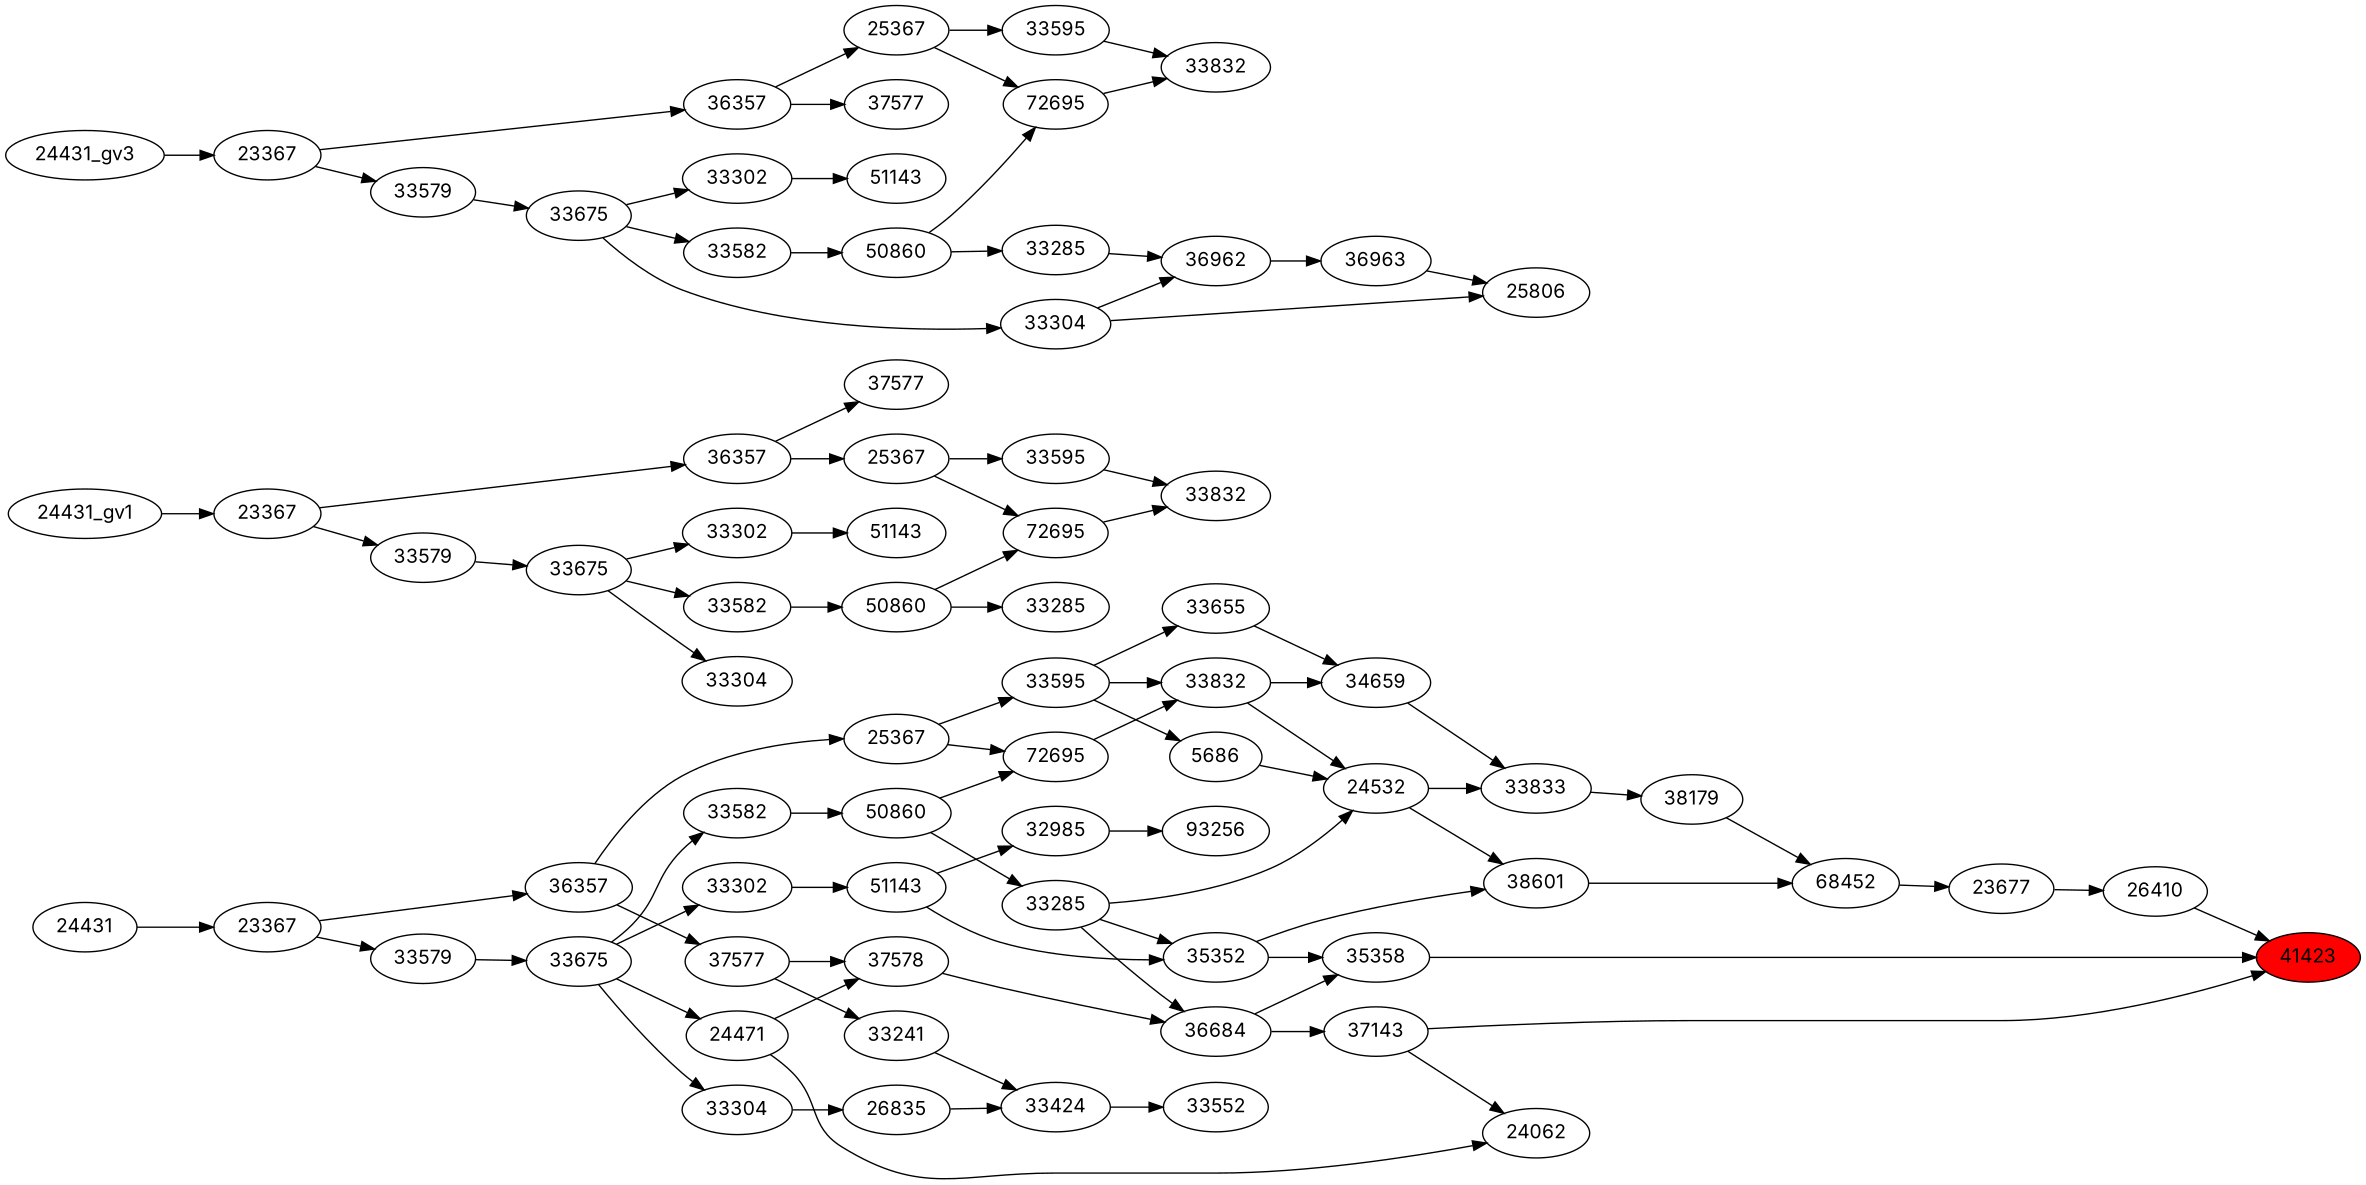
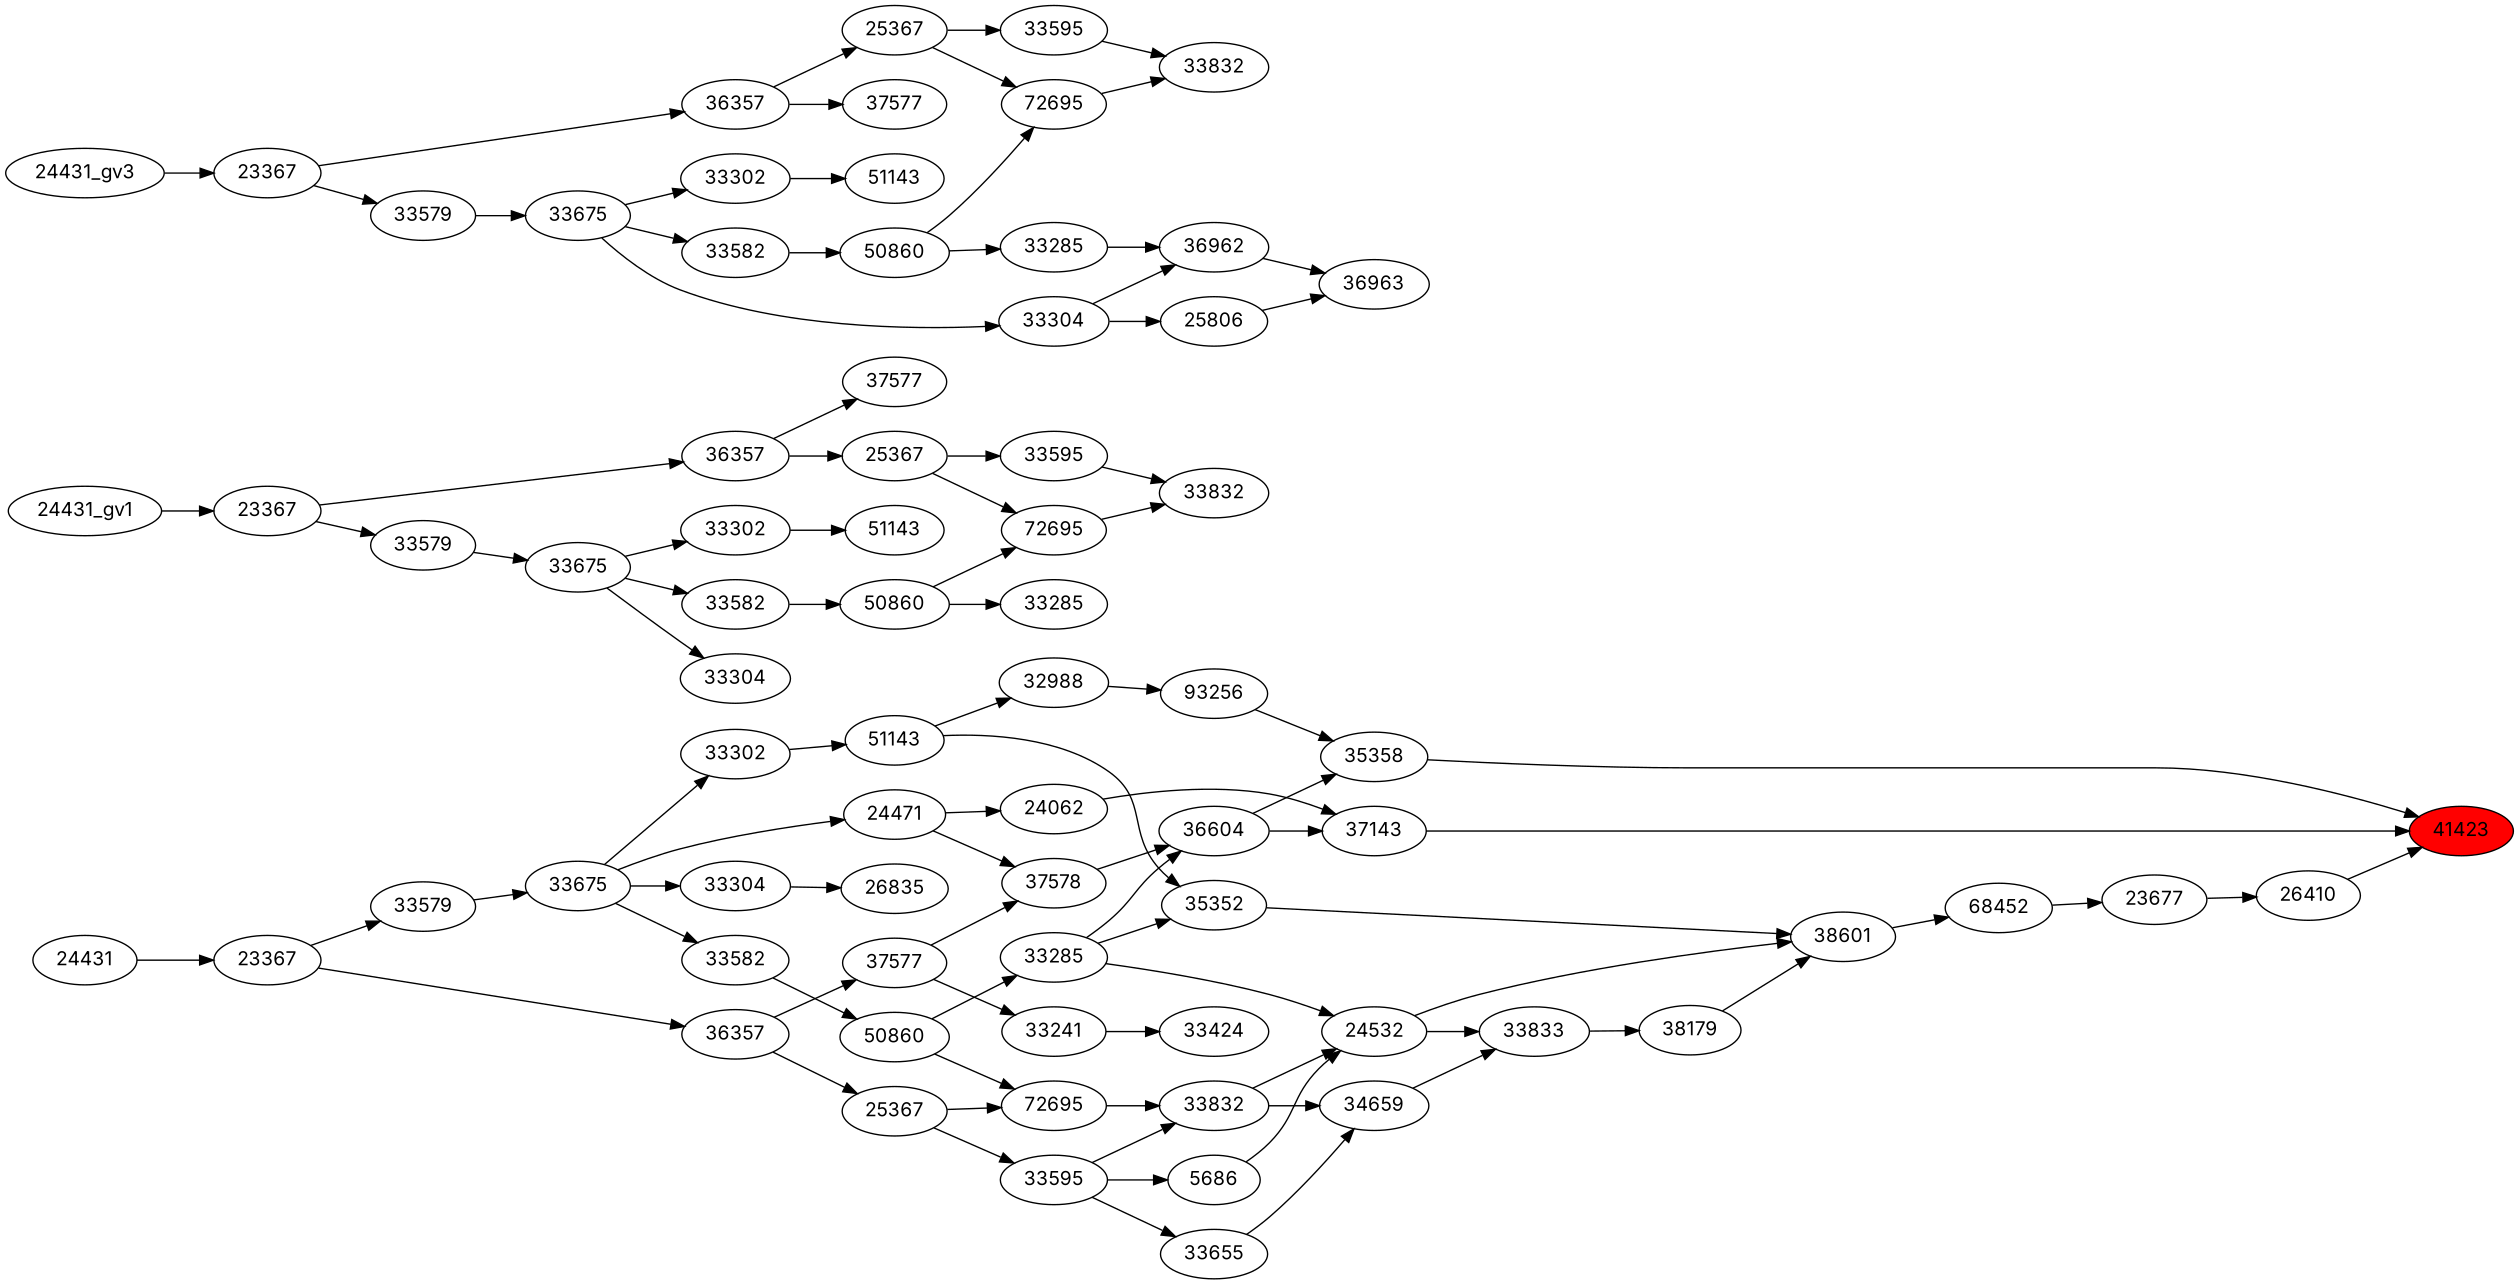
edge "36963" -> "25806": reversed
node "32985": label "32985" -> "32988"
edge "38179" -> "68452": now "38179" -> "38601"
edge "35352" -> "35358": now "93256" -> "35358"
node "36684": label "36684" -> "36604"
edge "37143" -> "24062": reversed
node "33552": removed
edge "26835" -> "33424": removed
